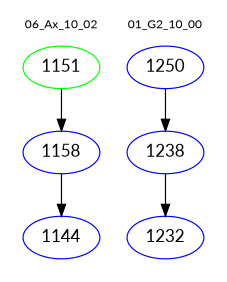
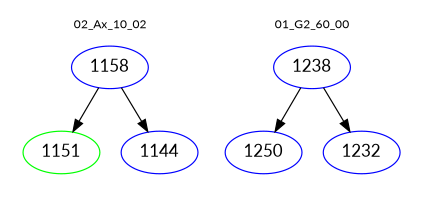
cluster "06_Ax_10_02": label "06_Ax_10_02" -> "02_Ax_10_02"
cluster "01_G2_10_00": label "01_G2_10_00" -> "01_G2_60_00"
edge "1151" -> "1158": reversed
edge "1250" -> "1238": reversed
